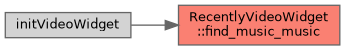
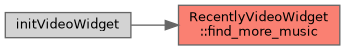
node "RecentlyVideoWidget ::find_music_music": label "RecentlyVideoWidget ::find_music_music" -> "RecentlyVideoWidget ::find_more_music"
